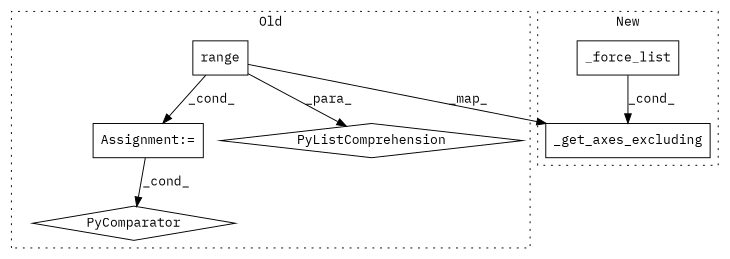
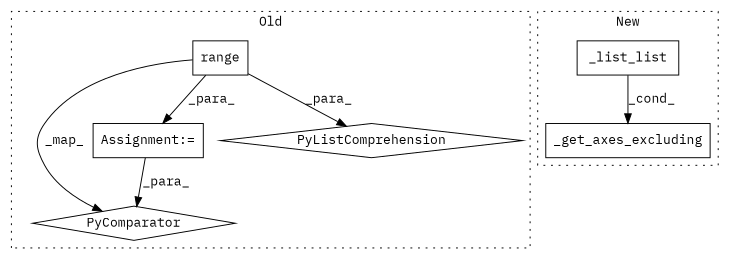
node "_force_list": label "_force_list" -> "_list_list"
edge "range" -> "_get_axes_excluding": now "range" -> "PyComparator"
edge "range" -> "Assignment:=": label "_cond_" -> "_para_"
edge "Assignment:=" -> "PyComparator": label "_cond_" -> "_para_"
